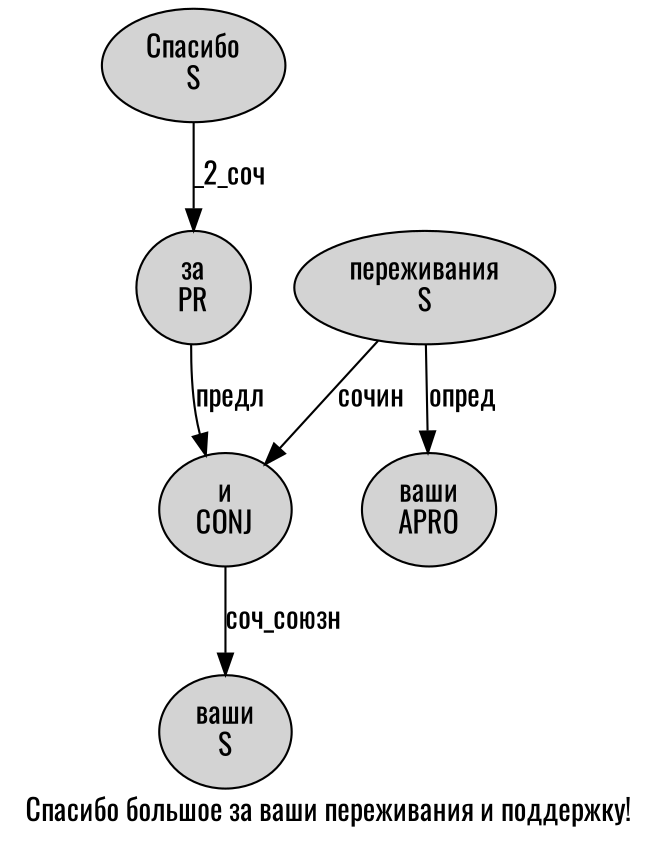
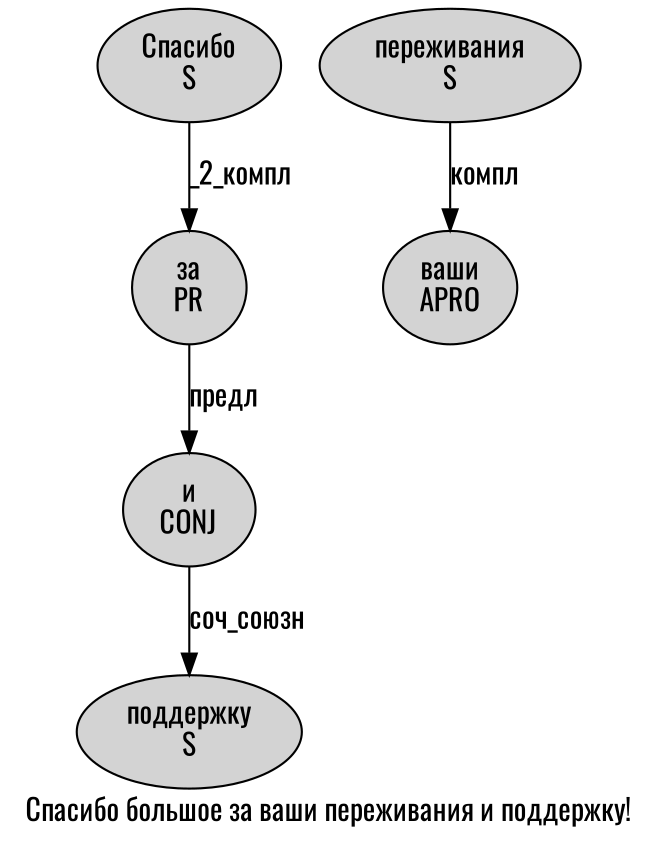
edge "Спасибо S" -> "за PR": label "_2_соч" -> "_2_компл"
edge "переживания S" -> "и CONJ": removed, label "сочин"
edge "переживания S" -> "ваши APRO": label "опред" -> "компл"
node "ваши S": label "ваши S" -> "поддержку S"
